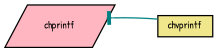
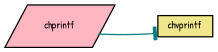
edge "chvprintf" -> "chprintf": reversed
